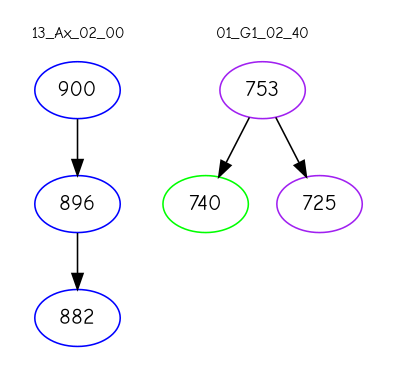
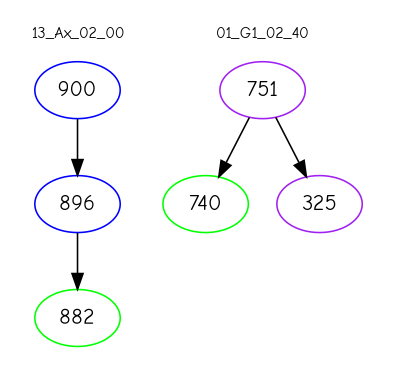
node "753": label "753" -> "751"
node "725": label "725" -> "325"
node "882": color blue -> green
